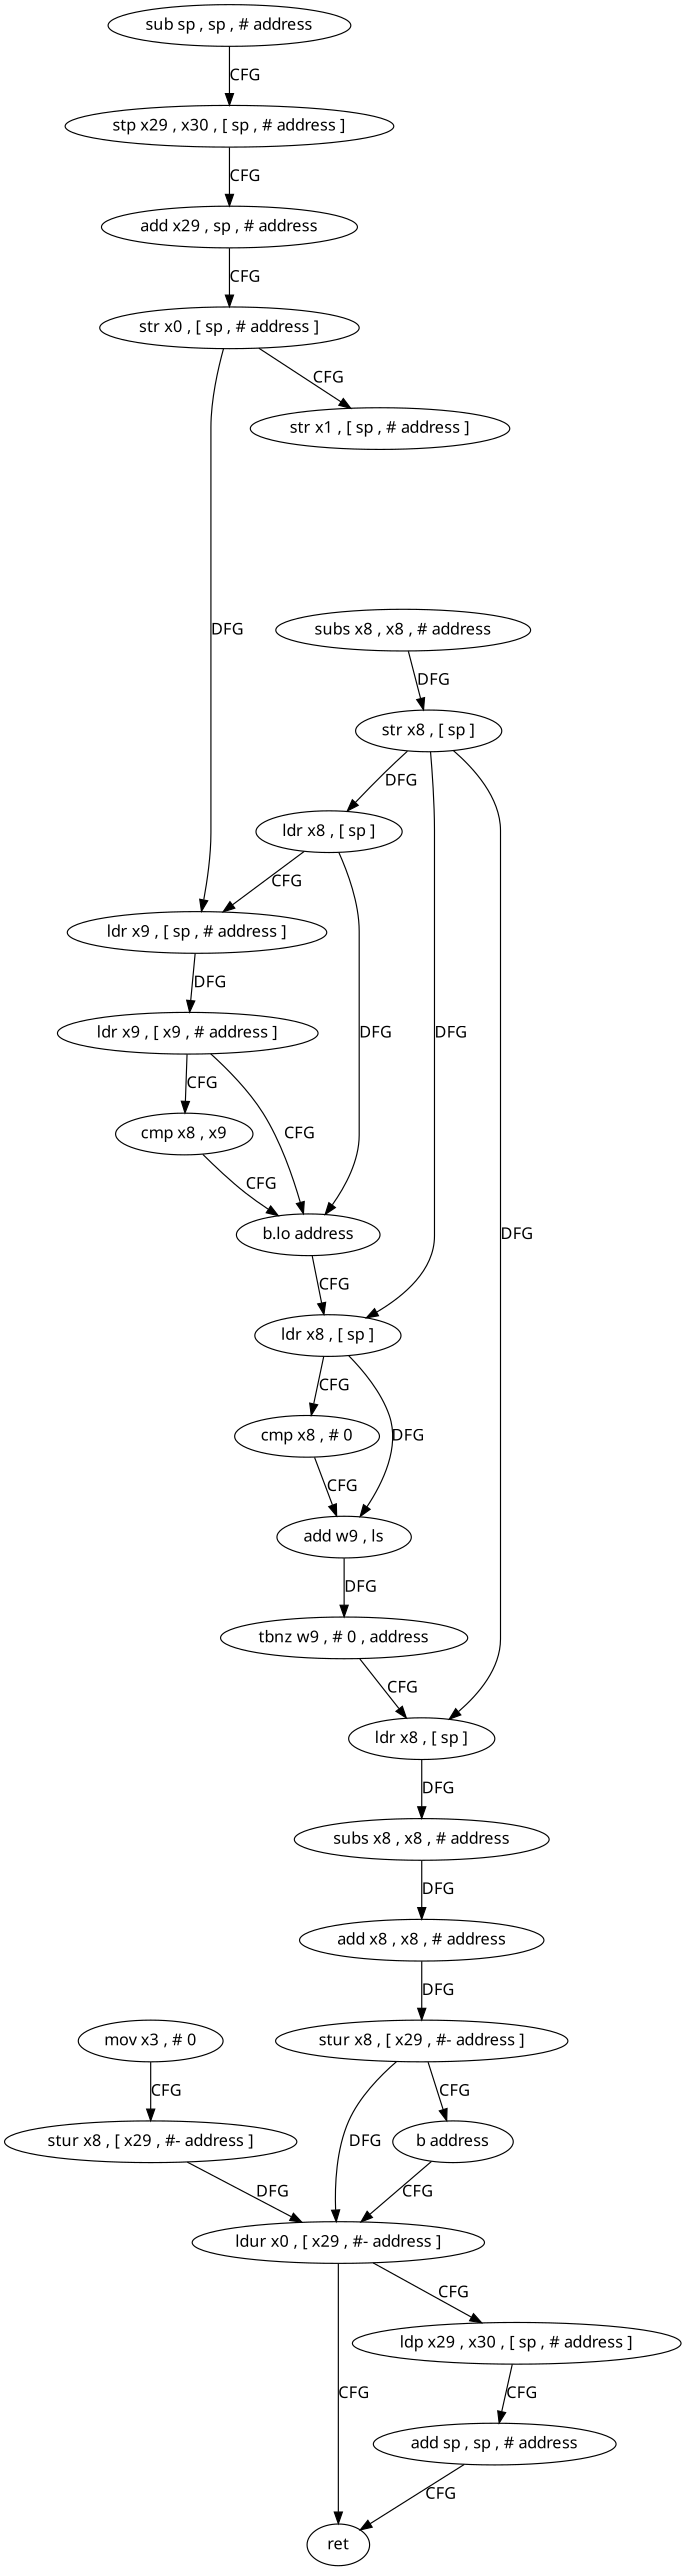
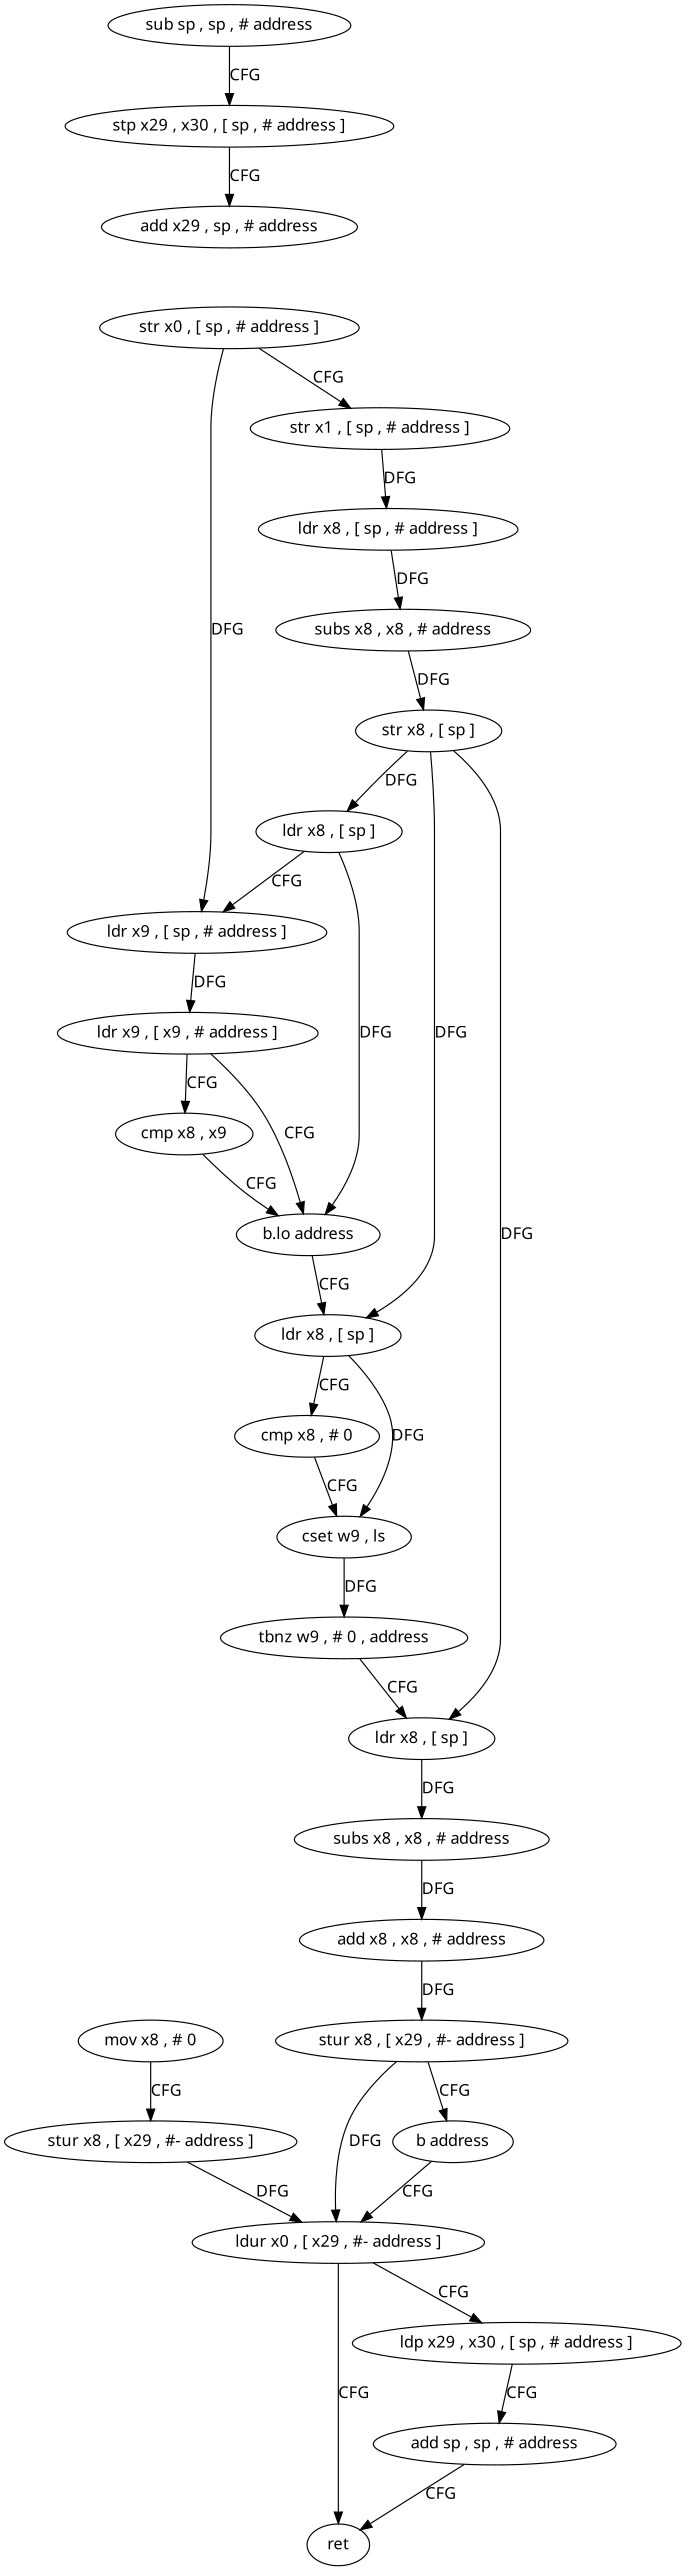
edge "add x29 , sp , # address" -> "str x0 , [ sp , # address ]": removed, label "CFG"
node "ldr x8 , [ sp , # address ]": added
node "add w9 , ls": label "add w9 , ls" -> "cset w9 , ls"
node "mov x3 , # 0": label "mov x3 , # 0" -> "mov x8 , # 0"
